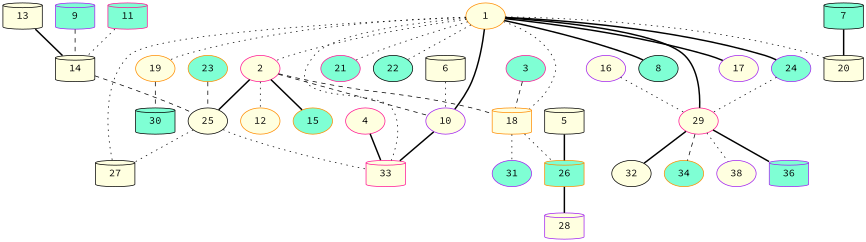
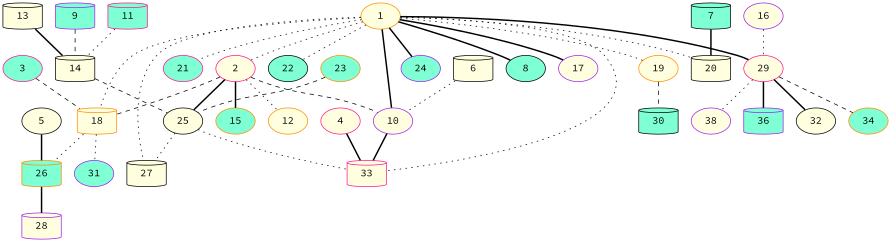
edge "24" -- "29": removed
node "5": shape cylinder -> ellipse
